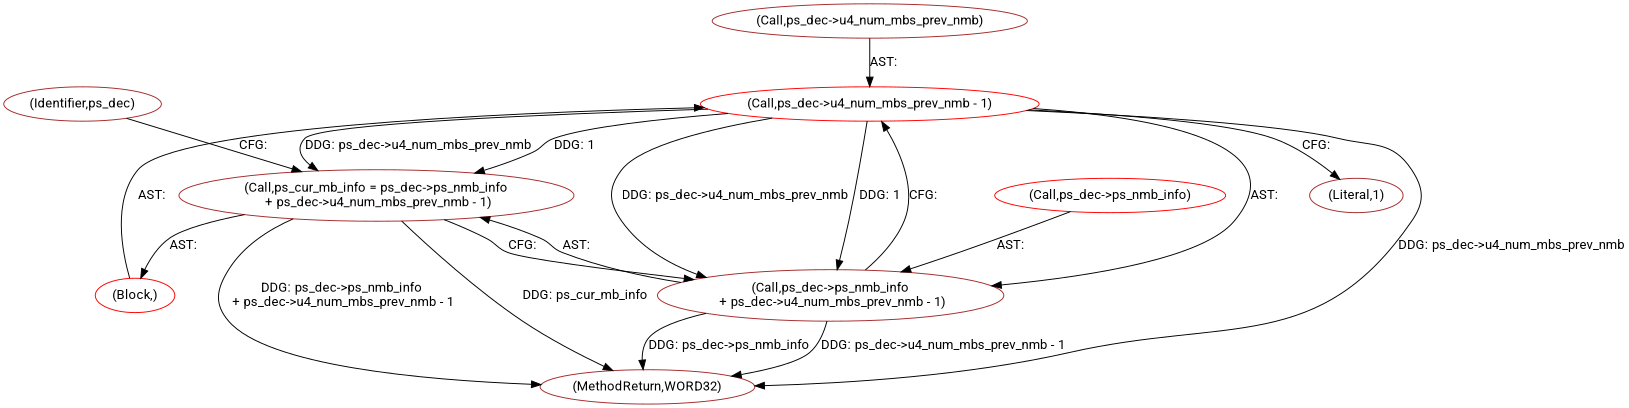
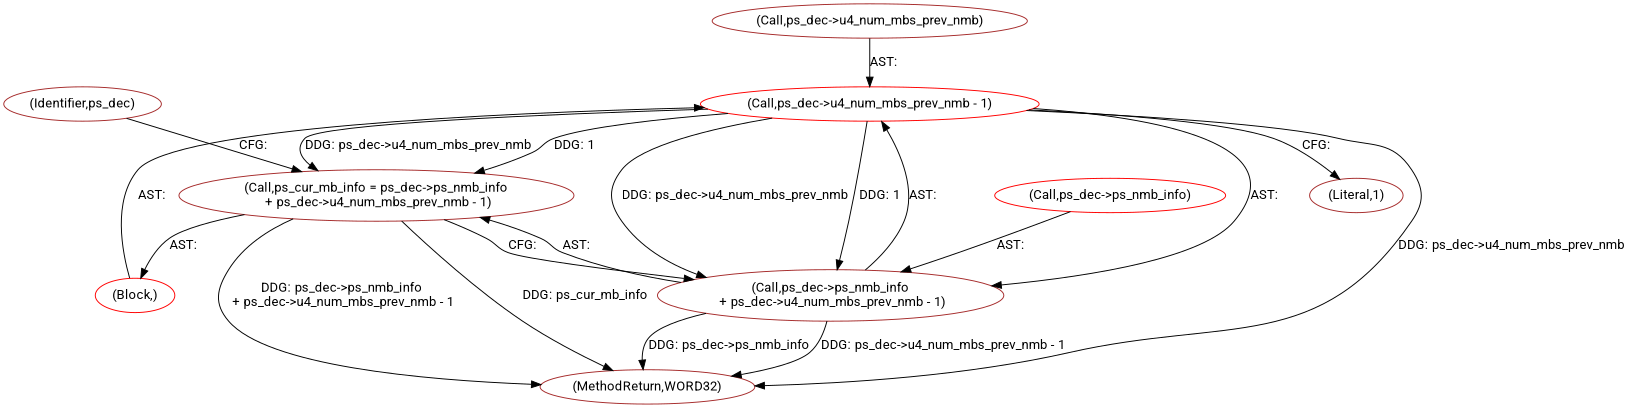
edge "(Call,ps_dec->ps_nmb_info + ps_dec->u4_num_mbs_prev_nmb - 1)" -> "(Call,ps_dec->u4_num_mbs_prev_nmb - 1)": label "CFG: " -> "AST: "
